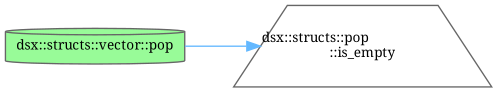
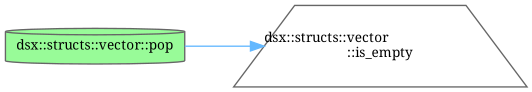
node "dsx::structs::pop ::is_empty": label "dsx::structs::pop ::is_empty" -> "dsx::structs::vector ::is_empty"
